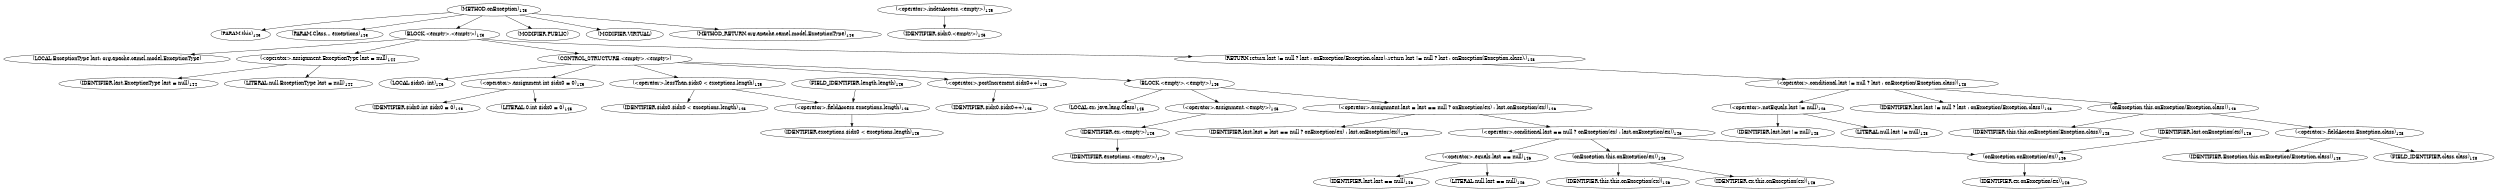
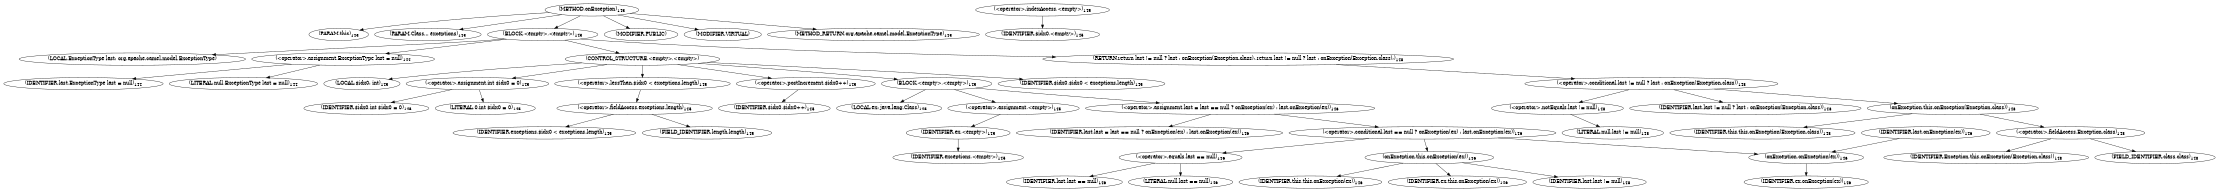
edge "(FIELD_IDENTIFIER,length,length)" -> "(<operator>.fieldAccess,exceptions.length)": reversed
edge "(<operator>.lessThan,$idx0 < exceptions.length)" -> "(IDENTIFIER,$idx0,$idx0 < exceptions.length)": now "(CONTROL_STRUCTURE,<empty>,<empty>)" -> "(IDENTIFIER,$idx0,$idx0 < exceptions.length)"
edge "(<operator>.notEquals,last != null)" -> "(IDENTIFIER,last,last != null)": now "(onException,this.onException(ex))" -> "(IDENTIFIER,last,last != null)"
